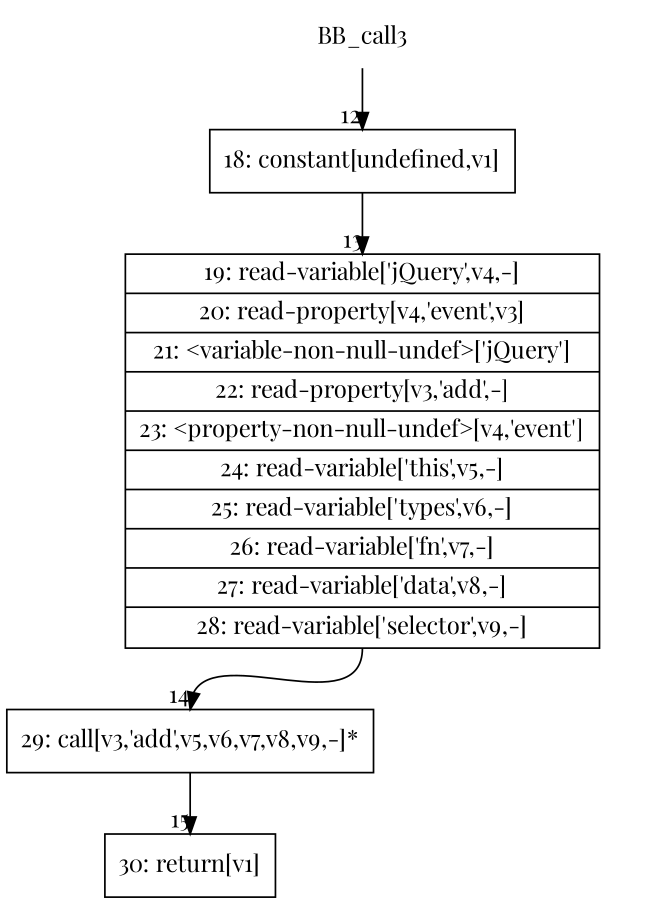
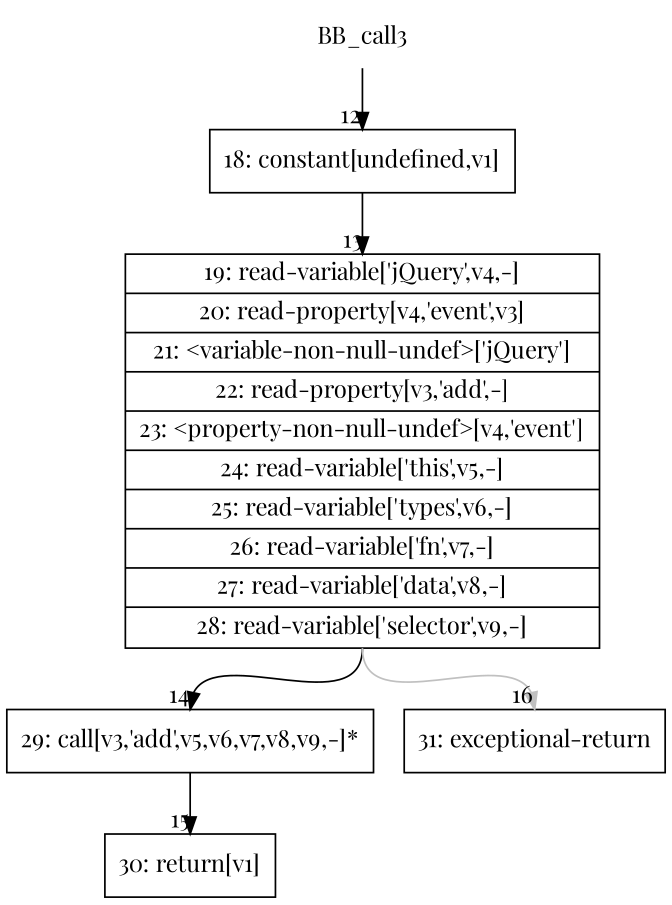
node "31: exceptional-return": added
